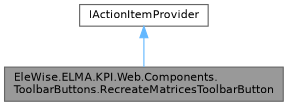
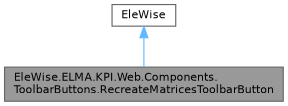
node "IActionItemProvider": label "IActionItemProvider" -> "EleWise"
